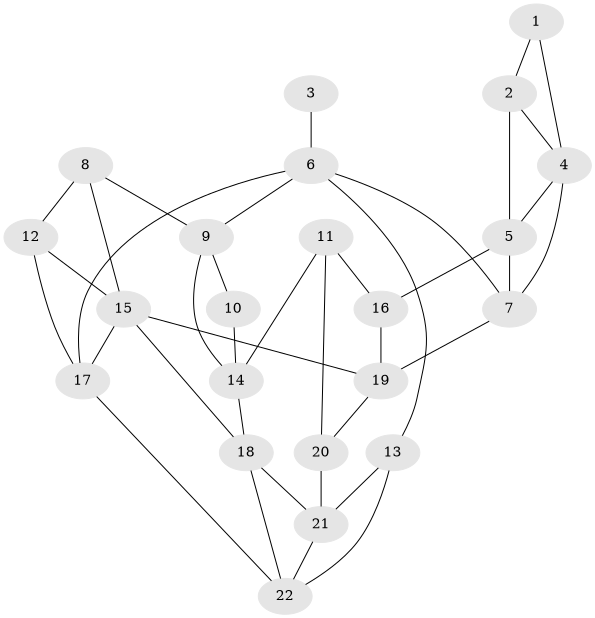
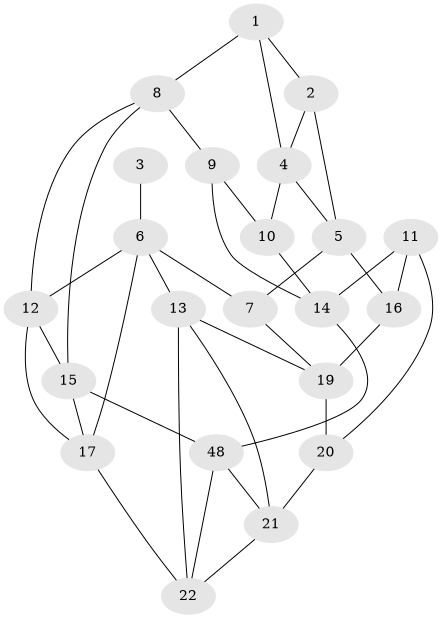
edge "1" -- "8": added
edge "6" -- "9": now "6" -- "12"
edge "4" -- "7": now "4" -- "10"
edge "15" -- "19": now "13" -- "19"
node "18": label "18" -> "48"
